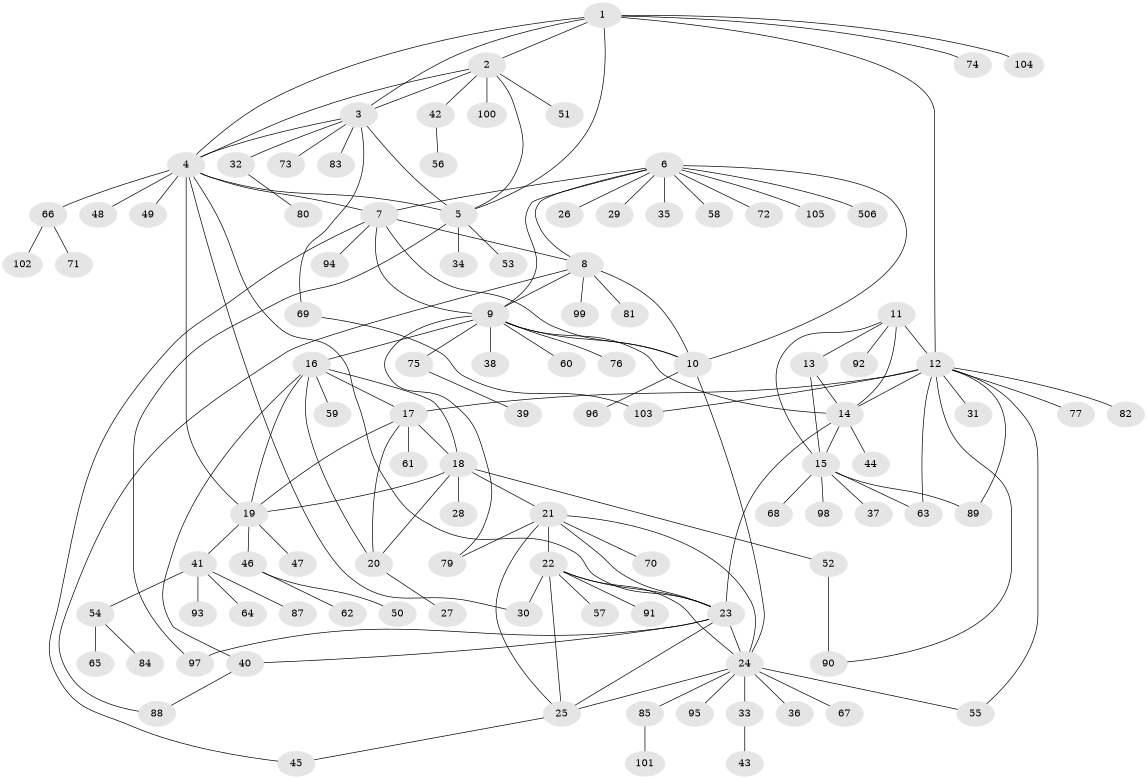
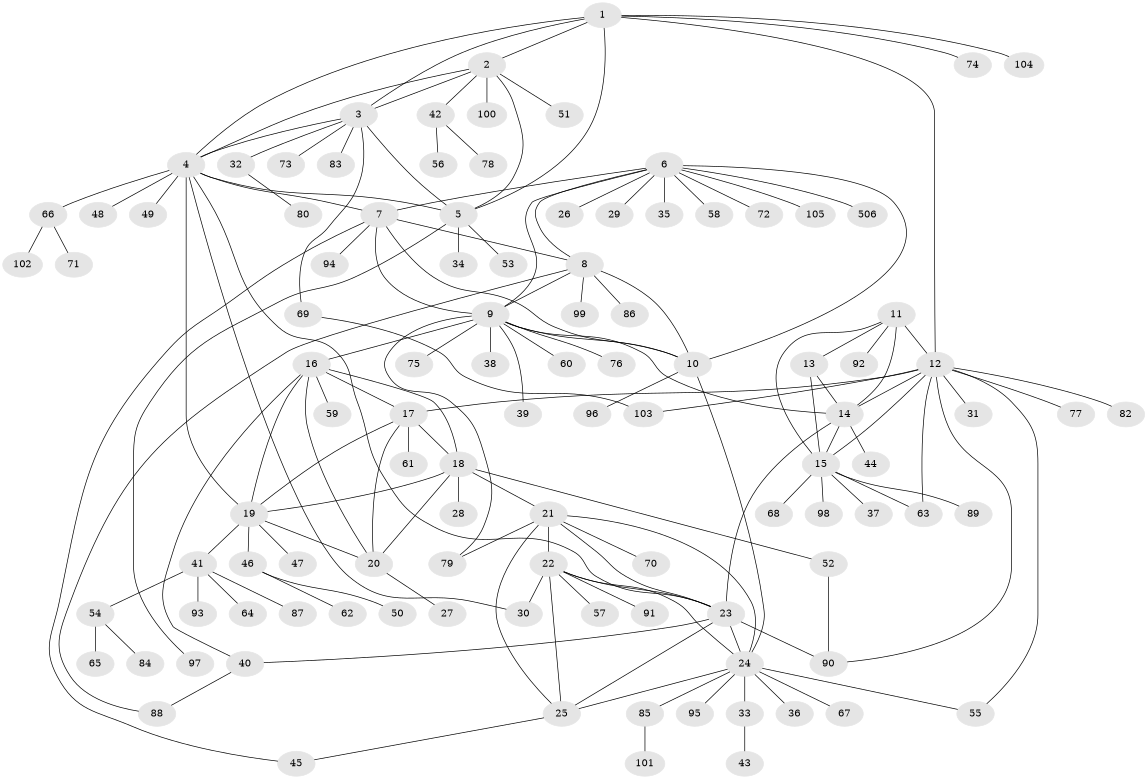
node "78": added
node "81": label "81" -> "86"
edge "75" -- "39": now "9" -- "39"
edge "12" -- "89": now "12" -- "15"
edge "19" -- "20": added
edge "23" -- "97": now "23" -- "90"
